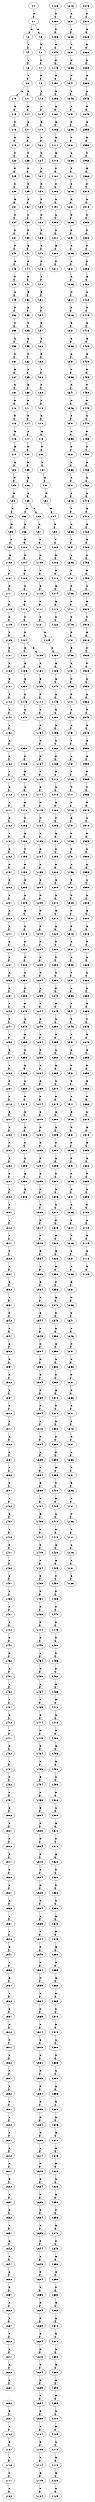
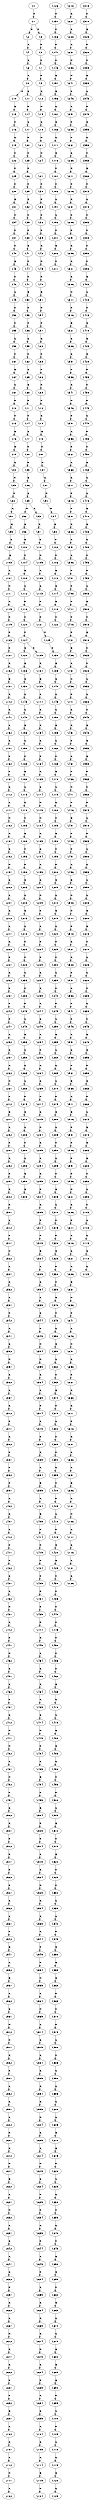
edge "S24" -> "S27": removed, label "C"
node "S153": added
edge "S687" -> "S692": added, label "T"
